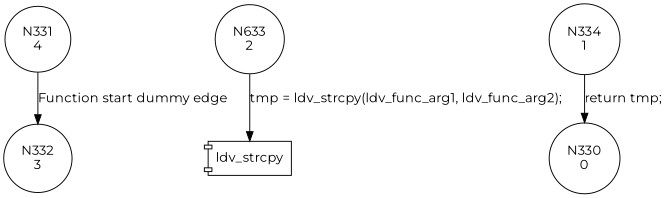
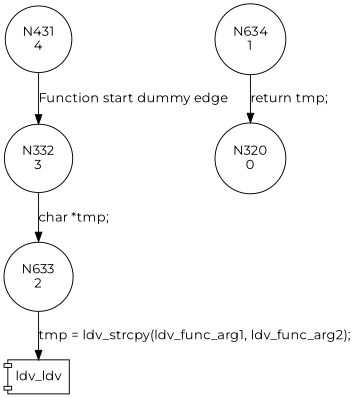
node "N331 4": label "N331 4" -> "N431 4"
node "N334 1": label "N334 1" -> "N634 1"
node "ldv_strcpy": label "ldv_strcpy" -> "ldv_ldv"
node "N330 0": label "N330 0" -> "N320 0"
edge "N332 3" -> "N633 2": added, label "char *tmp;"
